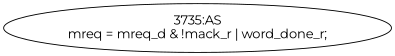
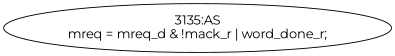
node "3735:AS mreq = mreq_d & !mack_r | word_done_r;": label "3735:AS mreq = mreq_d & !mack_r | word_done_r;" -> "3135:AS mreq = mreq_d & !mack_r | word_done_r;"
